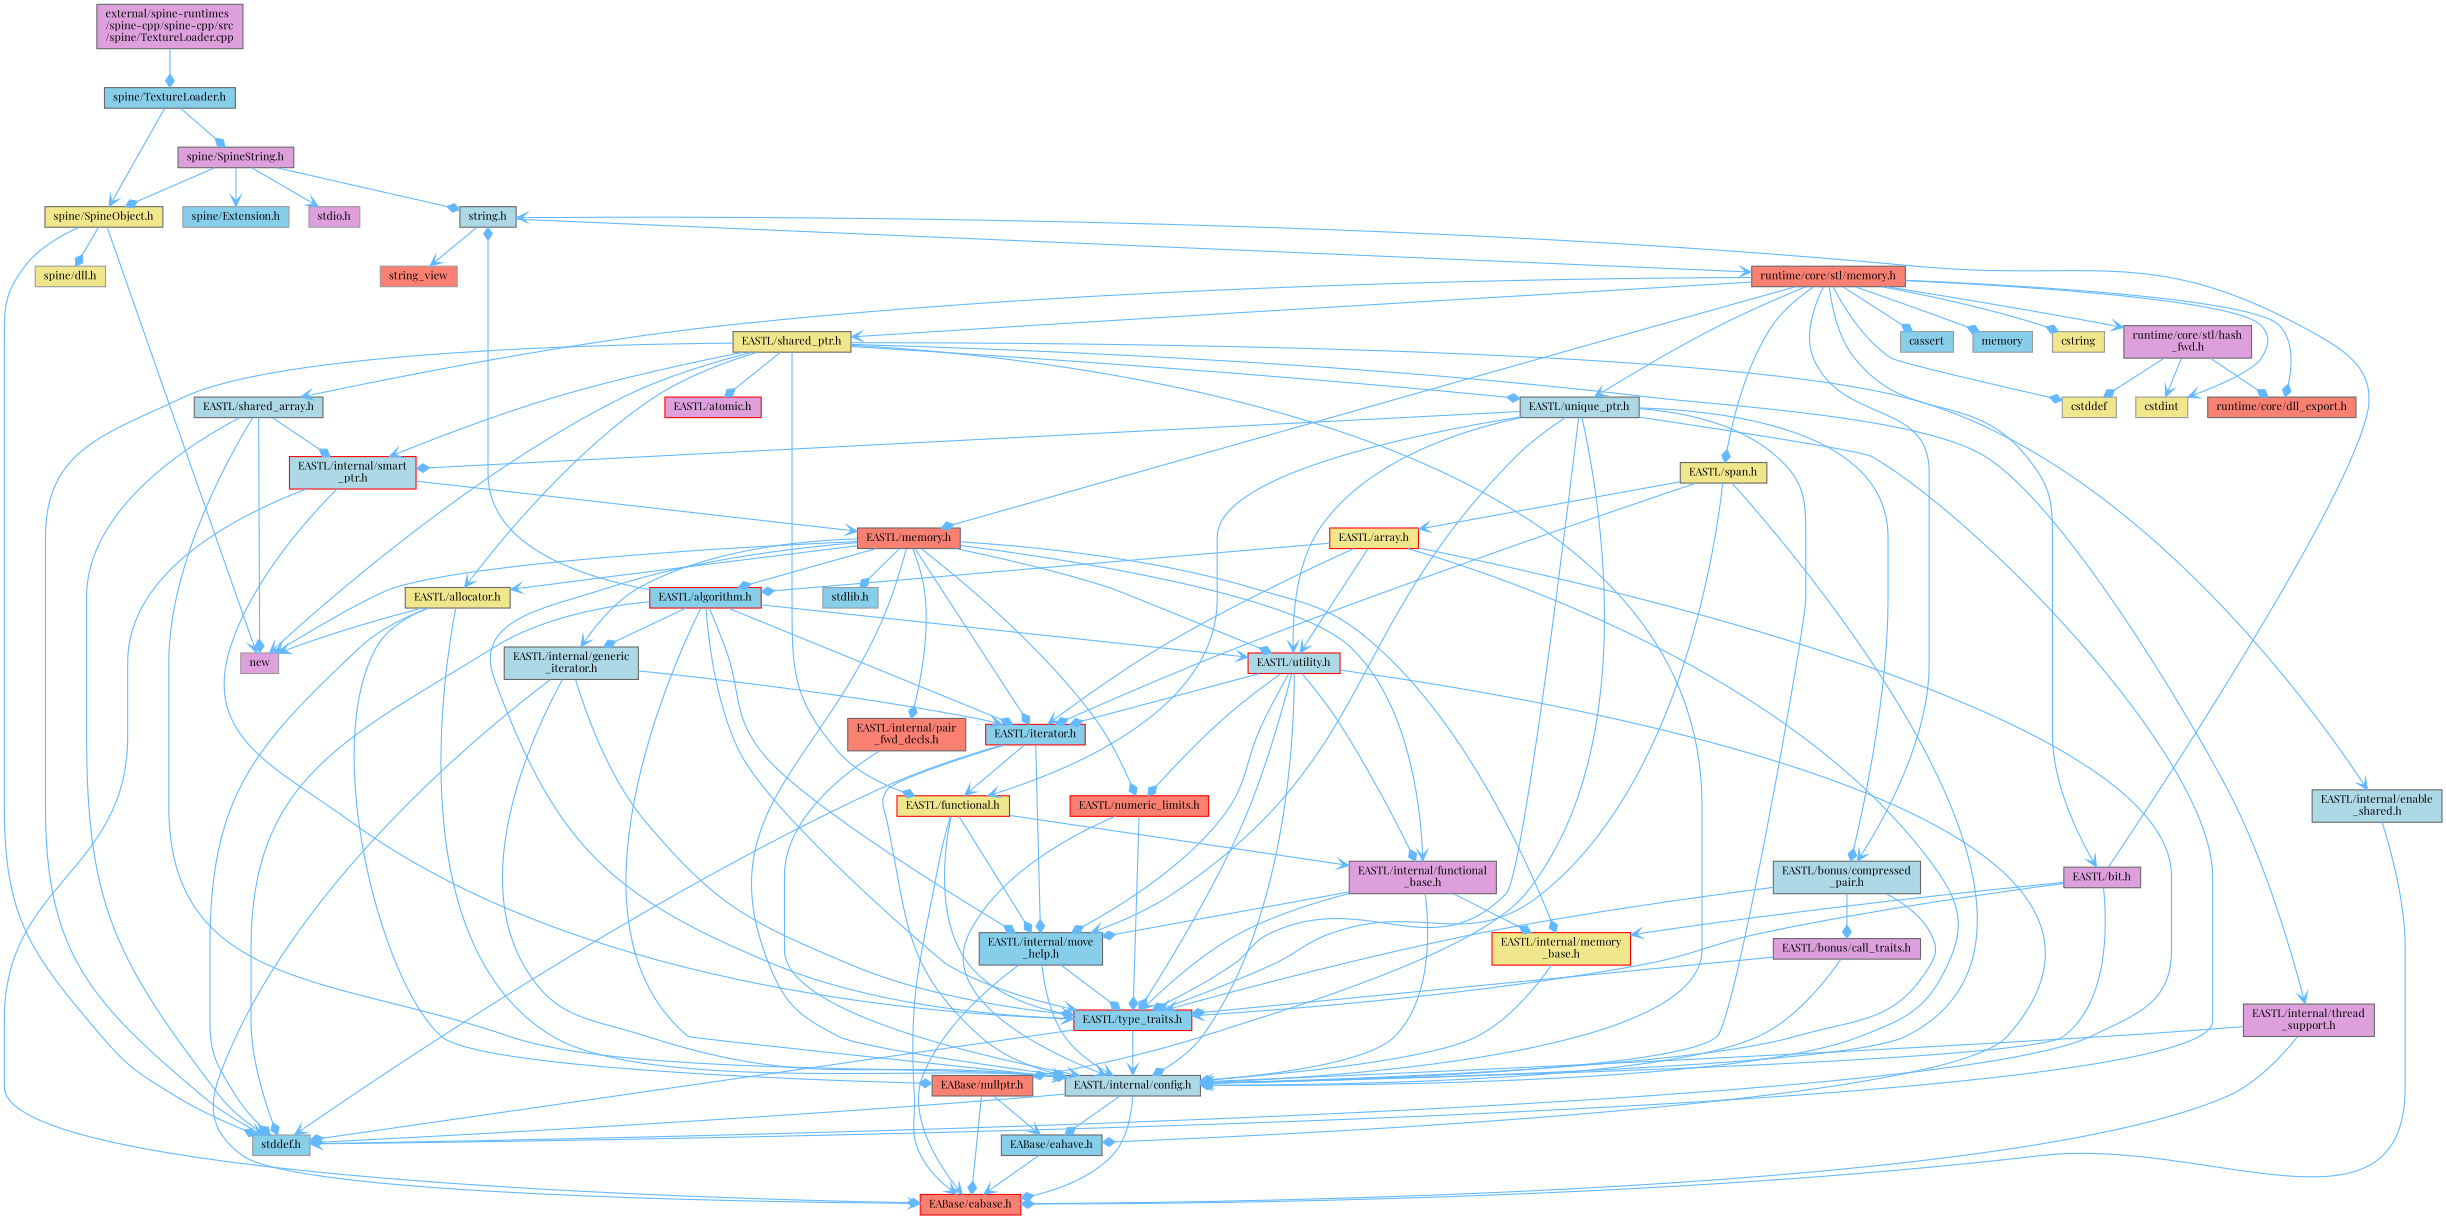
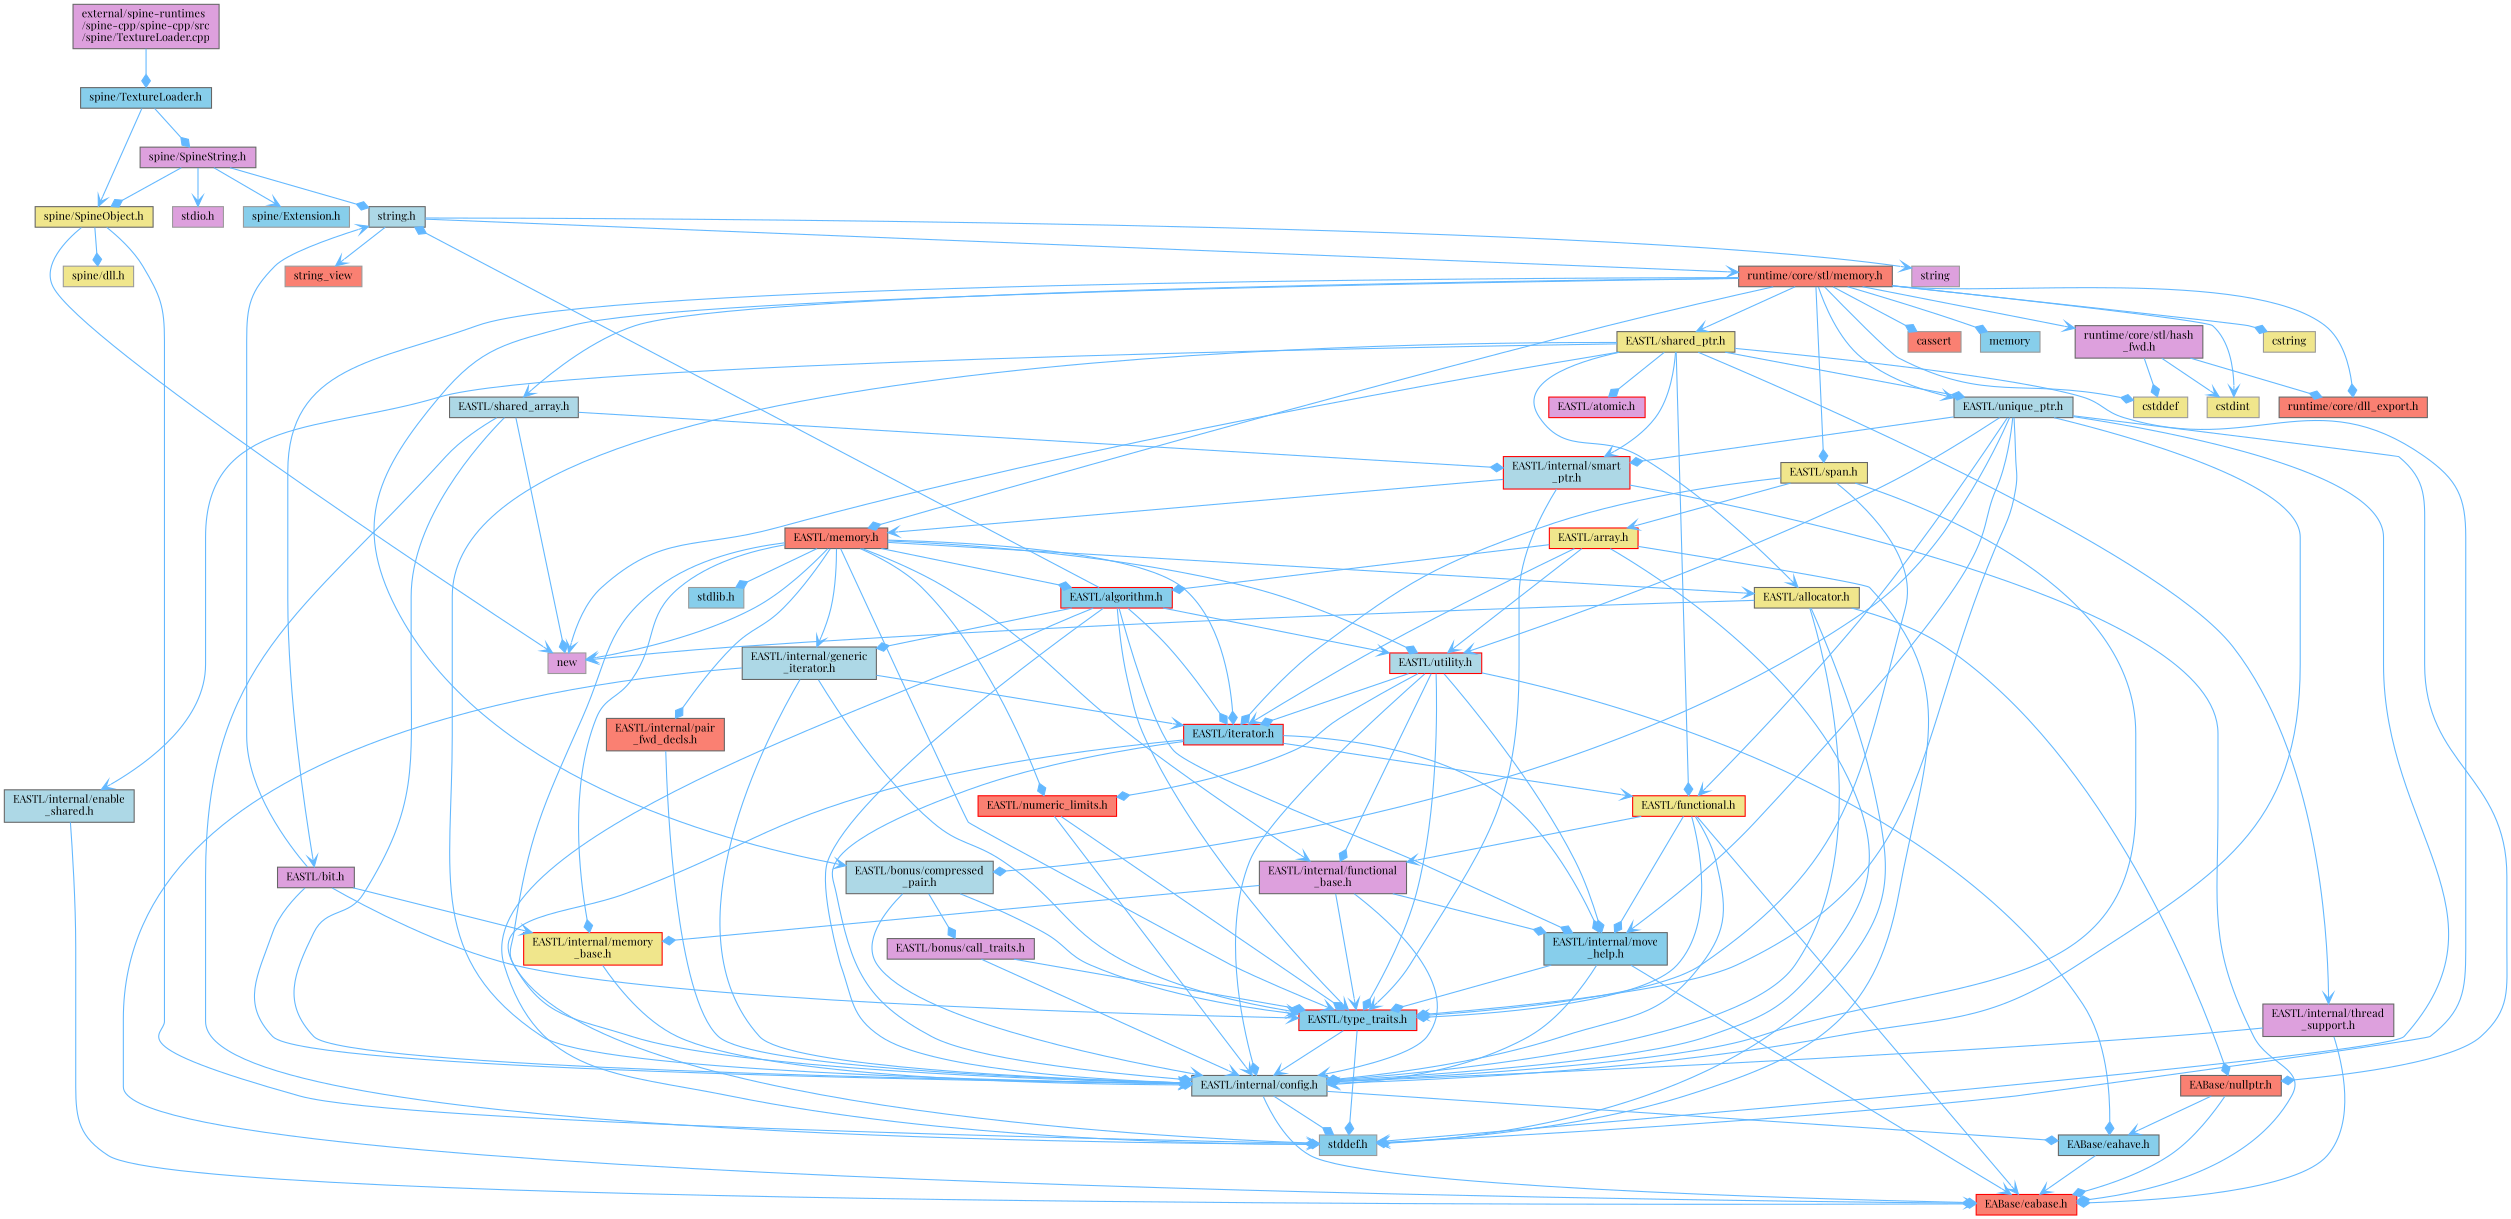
node "string": added
node "cassert": fillcolor skyblue -> salmon
edge "EASTL/functional.h" -> "EASTL/internal/config.h": added
